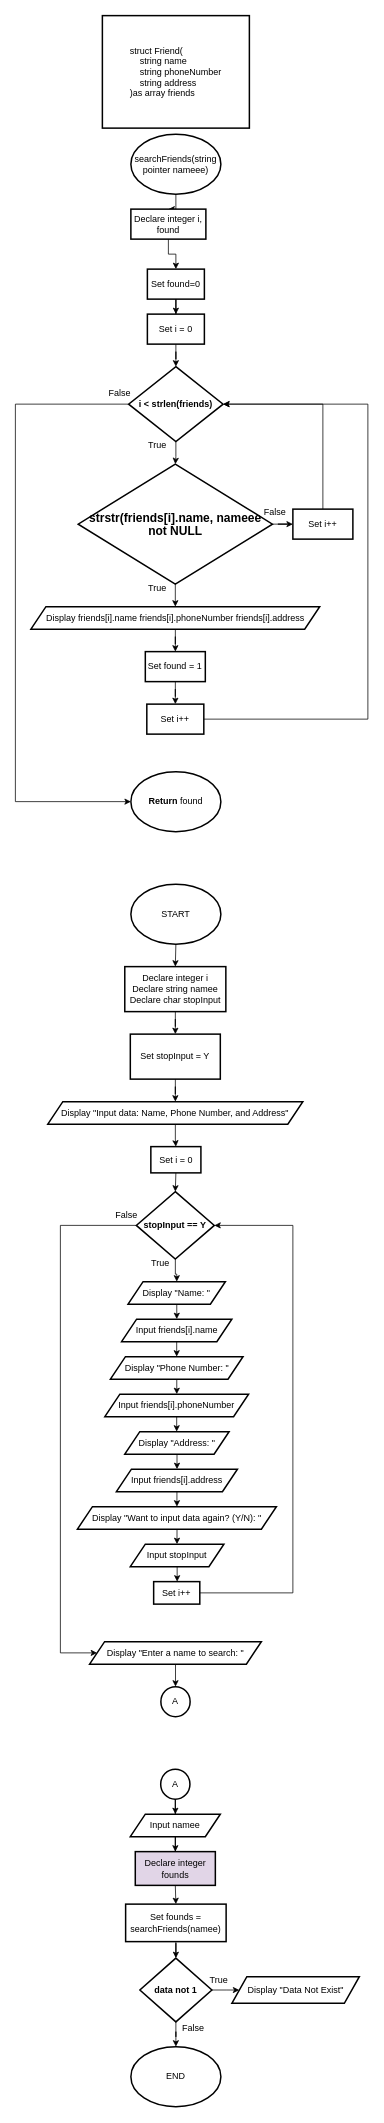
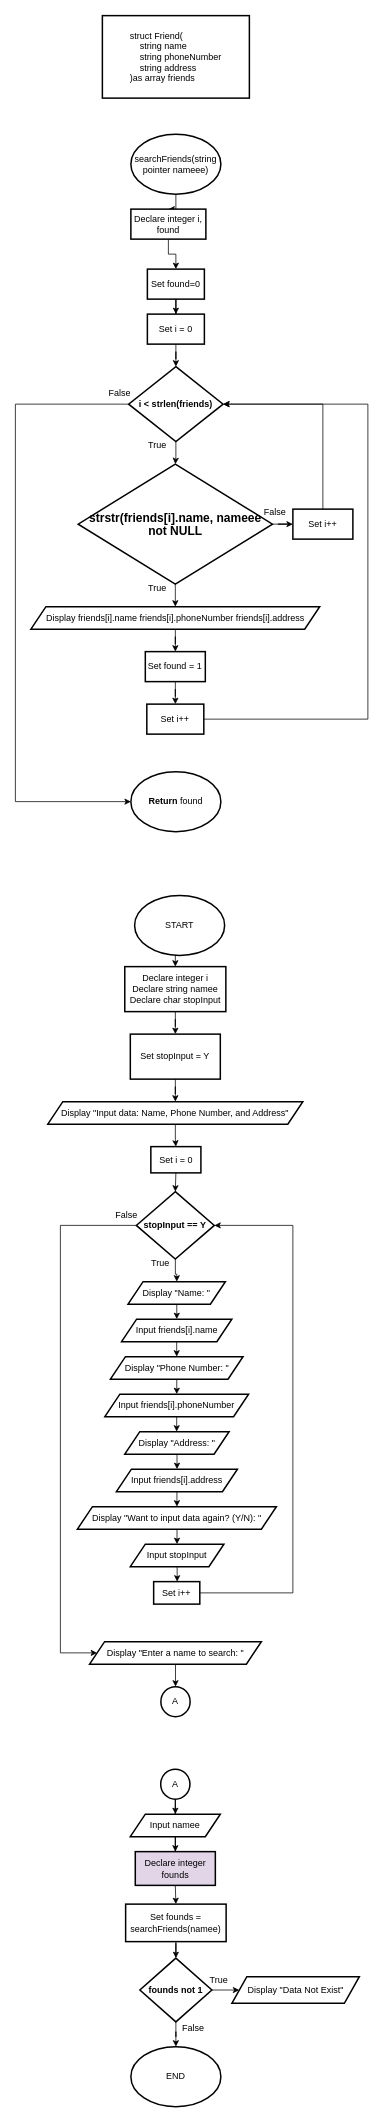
node "struct Friend( string name string phoneNumber string address )as array friends": size 147x113 -> 147x83
node "START": moved (176, 914) -> (180, 925)
node "data not 1": label "data not 1" -> "founds not 1"
